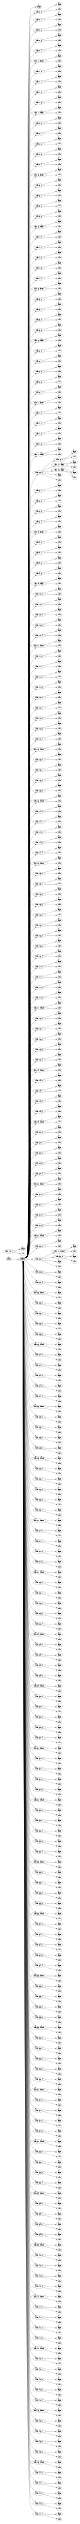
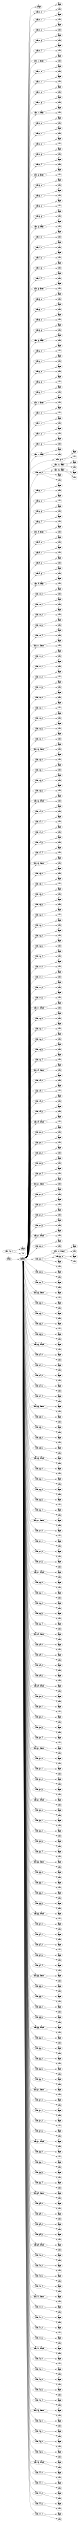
edge "('slit', 22, 2)" -> "('slit', 8, 0)": now "default" -> "('slit', 8, 0)"
